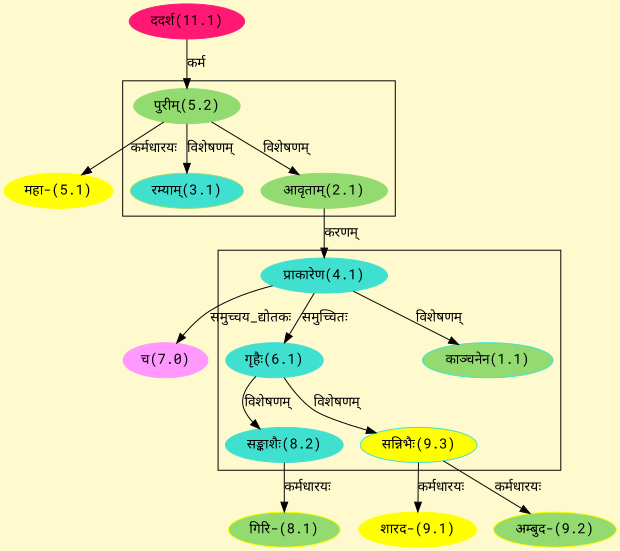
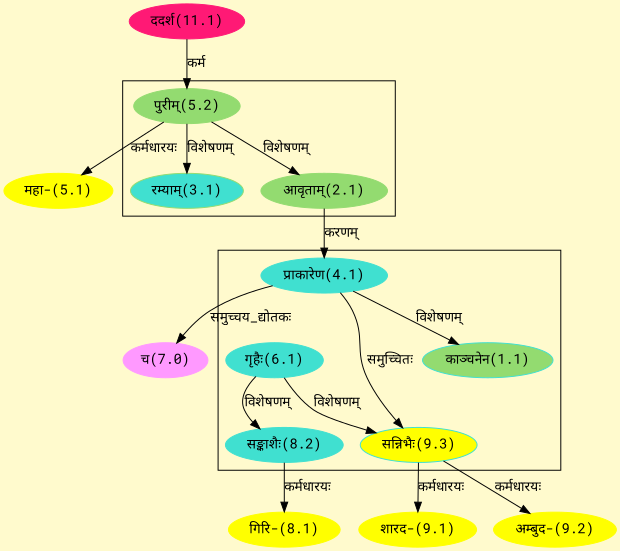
edge "प्राकारेण(4.1)" -> "गृहैः(6.1)": now "प्राकारेण(4.1)" -> "सन्निभैः(9.3)"
node "गिरि-(8.1)": fillcolor #93db70 -> #ffff00
node "अम्बुद-(9.2)": fillcolor #93db70 -> #ffff00
